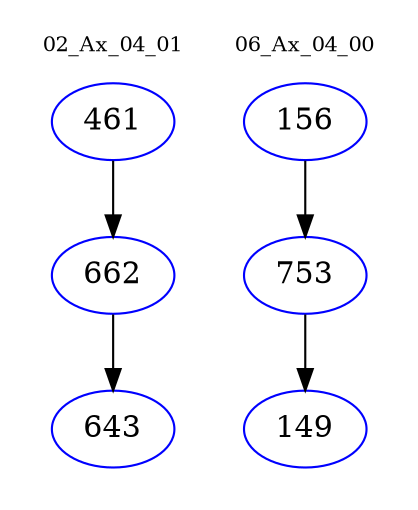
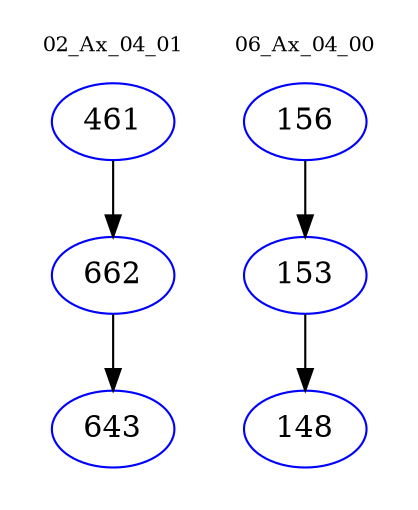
node "753": label "753" -> "153"
node "149": label "149" -> "148"
